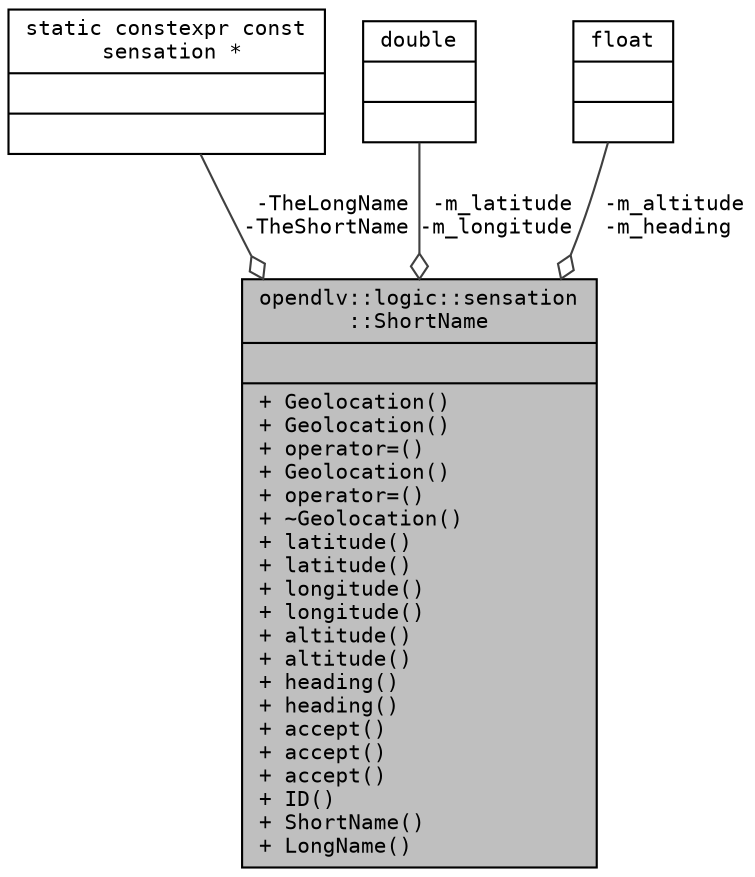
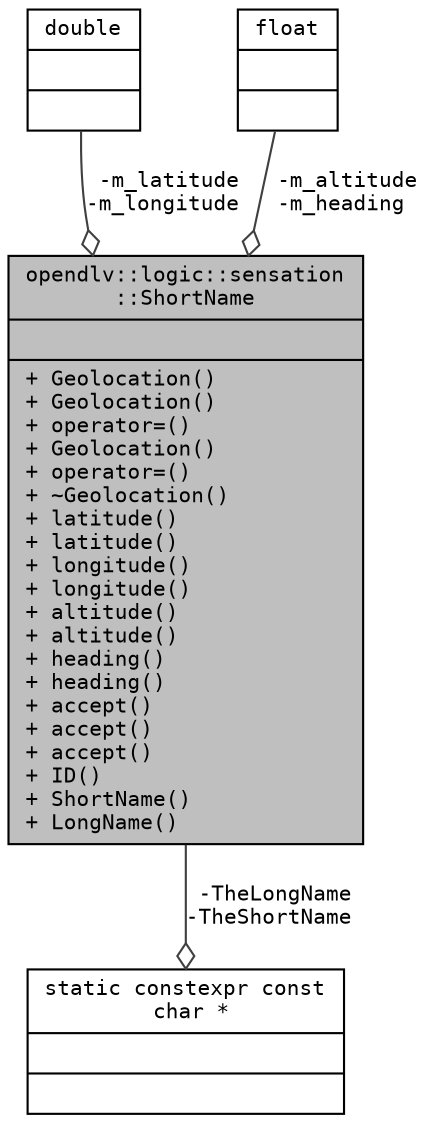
node "static constexpr const": text "sensation *" -> "char *"
edge "static constexpr const" -> "opendlv::logic::sensation": reversed
